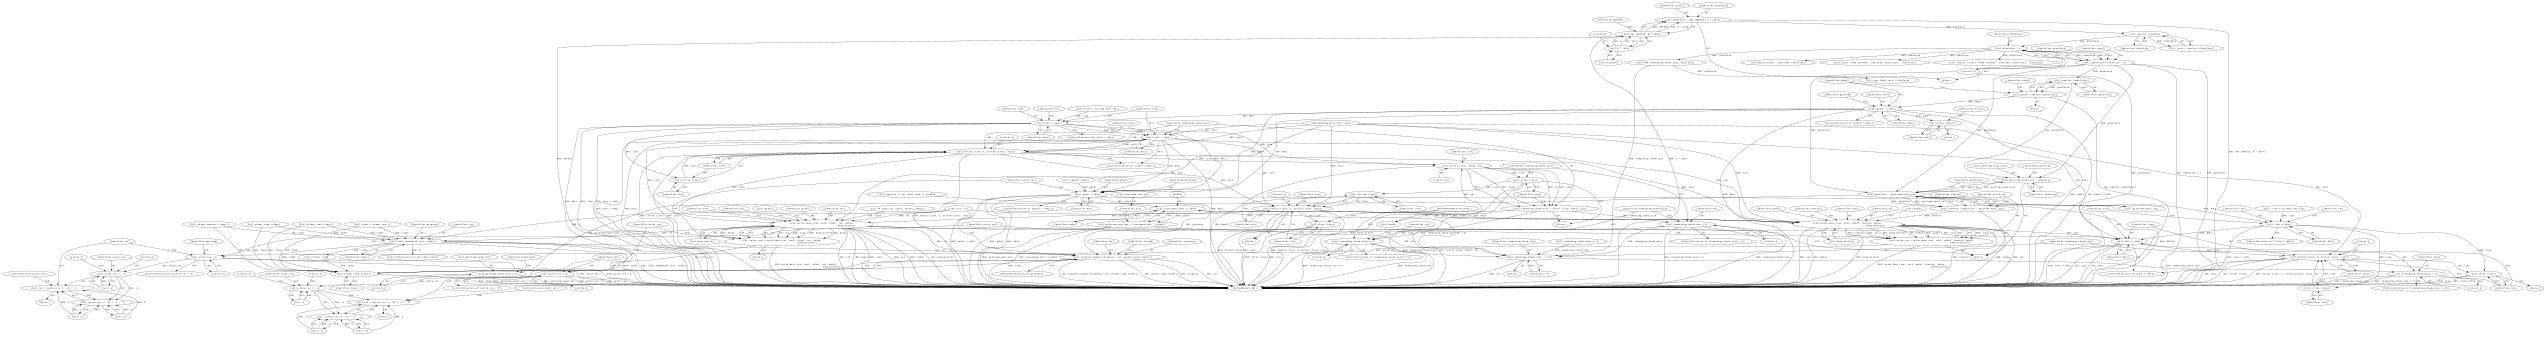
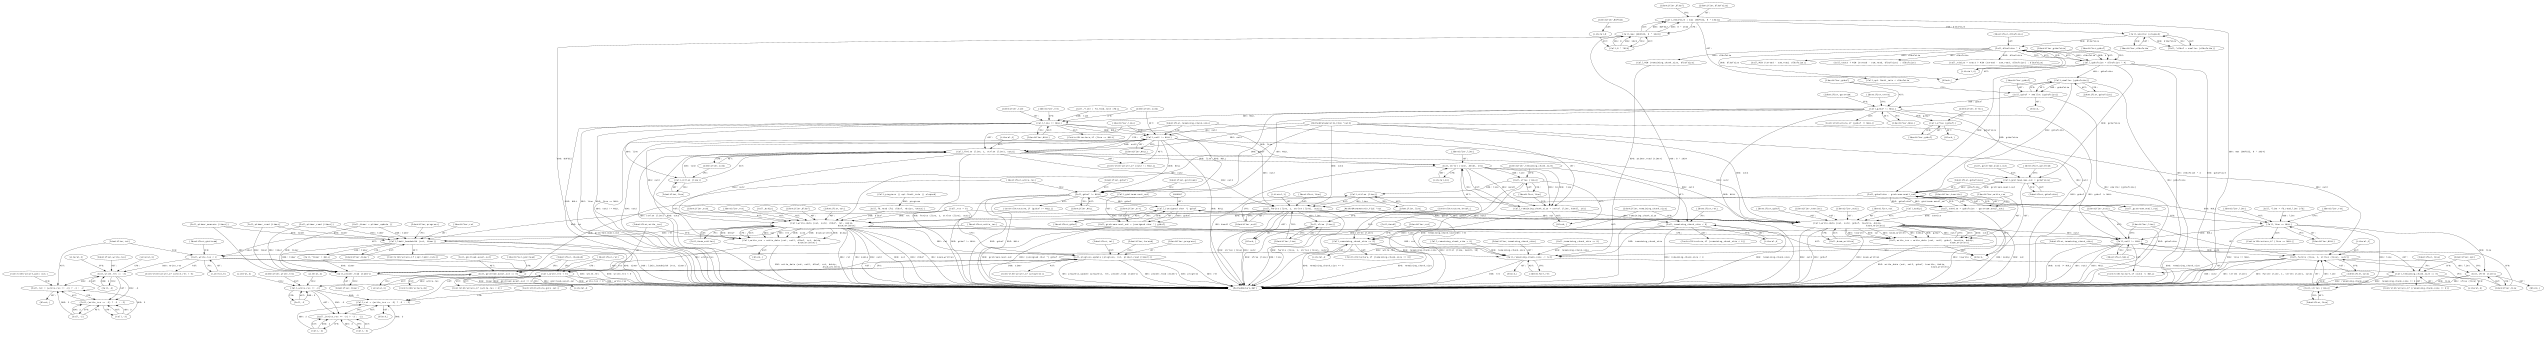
edge "(Identifier,BUFSIZ)" -> "(Call,max (BUFSIZ, 8 * 1024))": now "(Identifier,BUFSIZ)" -> "(Literal,8)"
node "(Call,*next = xmalloc (dlbufsize))": label "(Call,*next = xmalloc (dlbufsize))" -> "(Call,*dlbuf = xmalloc (dlbufsize))"
node "(Literal,1024)": removed
edge "(Call,gzbufsize = dlbufsize * 4)" -> "(Call,xmalloc (gzbufsize))": label "DDG: gzbufsize" -> "NULL: gzbufsize"
edge "(Call,MIN (remaining_chunk_size, dlbufsize))" -> "(Call,opt.limit_rate < dlbufsize)": now "(Call,dlbufsize * 4)" -> "(Call,opt.limit_rate < dlbufsize)"
edge "(Literal,4)" -> "(Call,gzbufsize - gzstream.avail_out)": now "(Call,xmalloc (gzbufsize))" -> "(Call,gzbufsize - gzstream.avail_out)"
edge "(Call,MIN (remaining_chunk_size, dlbufsize))" -> "(Call,remaining_chunk_size -= ret)": label "DDG: remaining_chunk_size" -> "DDG: ptimer_read (timer)"
edge "(Call,strtol (line, &endl, 16))" -> "(Literal,16)": added, label "CFG:"
node "(Call,*gzbuf = NULL)": removed
node "(Call,gzstream.avail_out = gzbufsize)": label "(Call,gzstream.avail_out = gzbufsize)" -> "(Call,gzstream.max_out = gzbufsize)"
edge "(Call,&endl)" -> "(Call,strtol (line, &endl, 16))": label "DDG: out" -> "AST: "
edge "(Call,gzstream.next_out)" -> "(Identifier,err)": now "(Call,gzstream.next_out)" -> "(Call,gzstream.next_out = (unsigned char *) gzbuf)"
edge "(Call,progress || opt.limit_rate || elapsed)" -> "(Call,progress_update (progress, ret, ptimer_read (timer)))": now "(Call,progress || opt.limit_rate || elapsed)" -> "(Call,fd_read (fd, dlbuf, rdsize, tmout))"
node "(MethodParameterIn,FILE *out)": added
node "(MethodParameterIn,break;)": label "(MethodParameterIn,break;)" -> "(ControlStructure,break;)"
edge "(Call,remaining_chunk_size = strtol (line, &endl, 16))" -> "(Call,&endl)": now "(Call,remaining_chunk_size = strtol (line, &endl, 16))" -> "(Call,strtol (line, &endl, 16))"
node "(Call,timer = ptimer_new ())": label "(Call,timer = ptimer_new ())" -> "(Call,timer = ptimer_update ())"
edge "(Call,ret > 0)" -> "(Call,limit_bandwidth (ret, timer))": label "DDG: 2" -> "DDG: ret"
edge "(Call,ptimer_measure (timer))" -> "(Call,limit_bandwidth (ret, timer))": label "DDG: 1024" -> "DDG: timer"
node "(Call,remaining_chunk_size = 0)": added
edge "(Call,gzbufsize - gzstream.avail_out)" -> "(MethodReturn,RET)": label "DDG: BUFSIZ" -> "DDG: gzbufsize"
edge "(Call,limit_bandwidth (ret, timer))" -> "(Call,progress_update (progress, ret, ptimer_read (timer)))": removed, label "DDG: ret"
edge "(Call,limit_bandwidth (ret, timer))" -> "(ControlStructure,if (opt.limit_rate))": label "DDG: 2" -> "AST: "
node "(Call,*timer = MIN)": label "(Call,*timer = MIN)" -> "(Call,*timer = NULL)"
node "(Identifier,chunked)": added
node "(Identifier,opt)": added
edge "(Literal,4)" -> "(MethodReturn,RET)": now "(Call,xmalloc (gzbufsize))" -> "(MethodReturn,RET)"
node "(MethodParameterIn,if (progress))": label "(MethodParameterIn,if (progress))" -> "(ControlStructure,if (progress))"
node "(ControlStructure,do)": added
